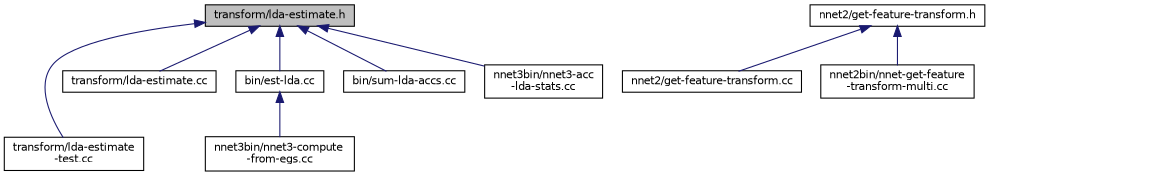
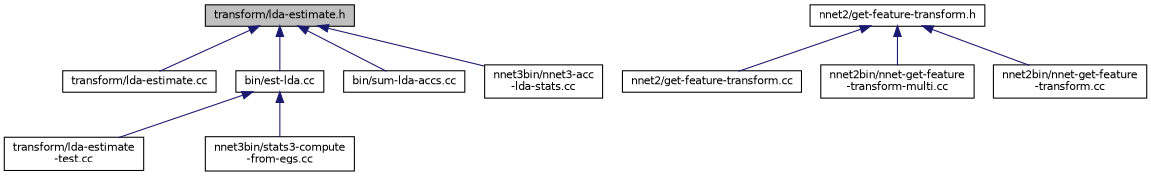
edge "transform/lda-estimate -test.cc" -> "transform/lda-estimate.h": now "transform/lda-estimate -test.cc" -> "bin/est-lda.cc"
node "nnet2bin/nnet-get-feature -transform.cc": added
node "nnet3bin/nnet3-compute -from-egs.cc": label "nnet3bin/nnet3-compute -from-egs.cc" -> "nnet3bin/stats3-compute -from-egs.cc"
